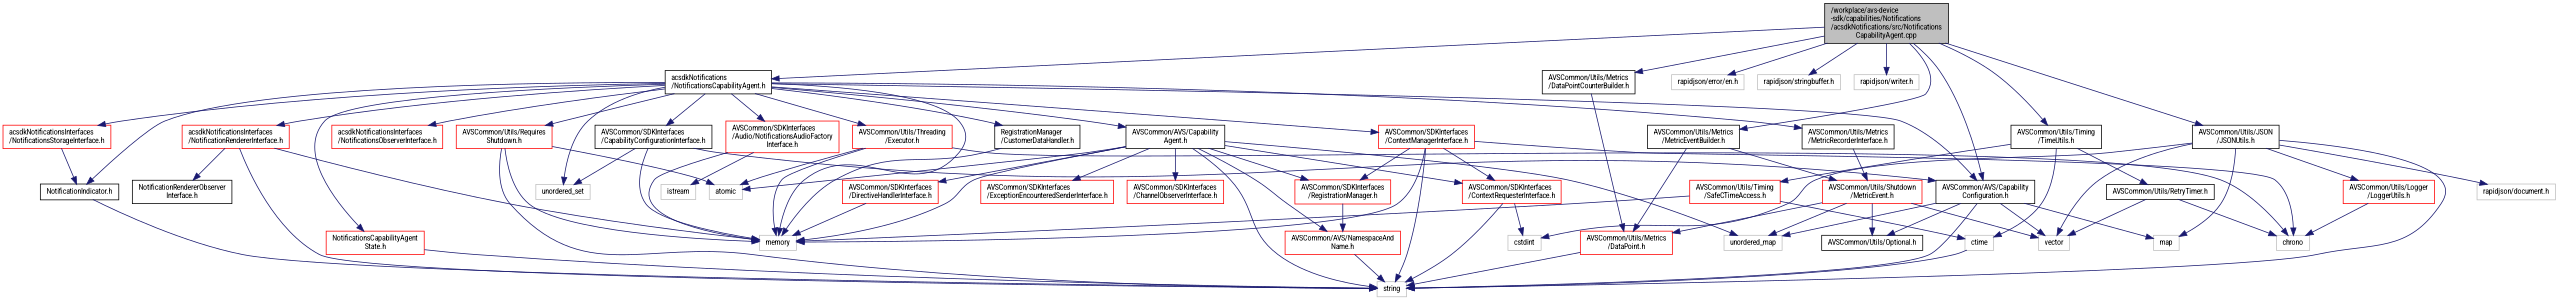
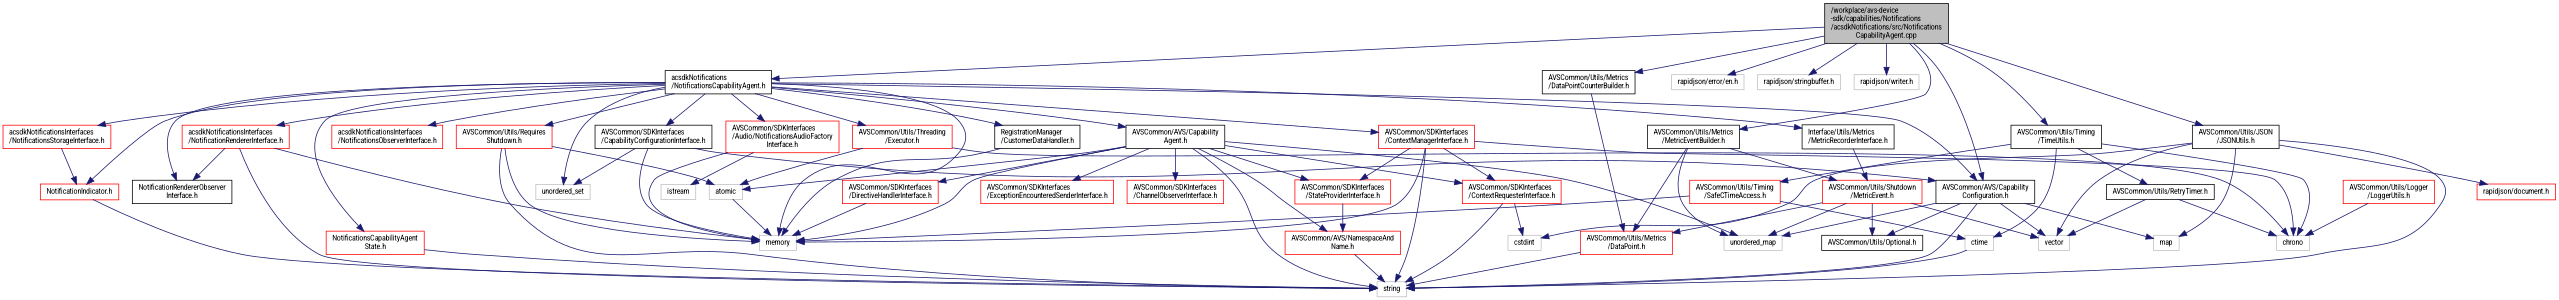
edge "acsdkNotifications /NotificationsCapabilityAgent.h" -> "NotificationRendererObserver Interface.h": added
node "AVSCommon/Utils/Metrics /MetricRecorderInterface.h": label "AVSCommon/Utils/Metrics /MetricRecorderInterface.h" -> "Interface/Utils/Metrics /MetricRecorderInterface.h"
edge "AVSCommon/Utils/Timing /TimeUtils.h" -> "chrono": added
edge "AVSCommon/Utils/JSON /JSONUtils.h" -> "AVSCommon/Utils/Logger /LoggerUtils.h": removed
edge "AVSCommon/Utils/Threading /Executor.h" -> "memory": now "atomic" -> "memory"
node "NotificationIndicator.h": color black -> red
node "AVSCommon/SDKInterfaces /RegistrationManager.h": label "AVSCommon/SDKInterfaces /RegistrationManager.h" -> "AVSCommon/SDKInterfaces /StateProviderInterface.h"
node "rapidjson/document.h": color grey75 -> red
edge "AVSCommon/Utils/Metrics /MetricEventBuilder.h" -> "unordered_map": added
